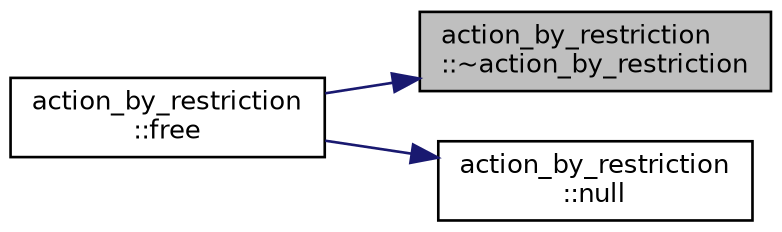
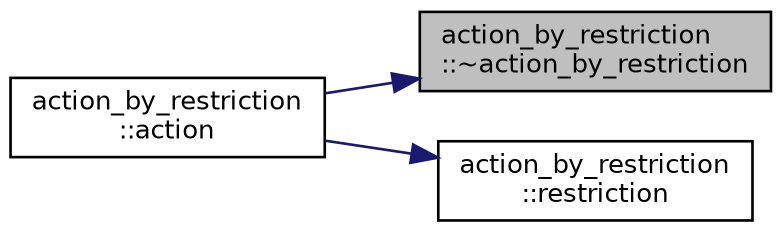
node "action_by_restriction ::free": label "action_by_restriction ::free" -> "action_by_restriction ::action"
node "action_by_restriction ::null": label "action_by_restriction ::null" -> "action_by_restriction ::restriction"
